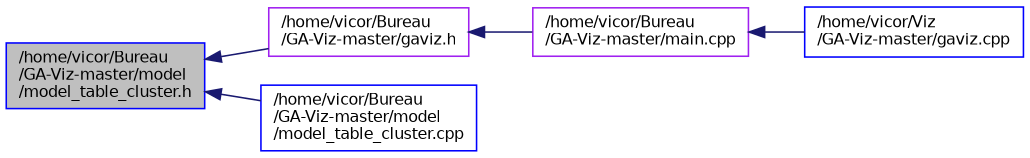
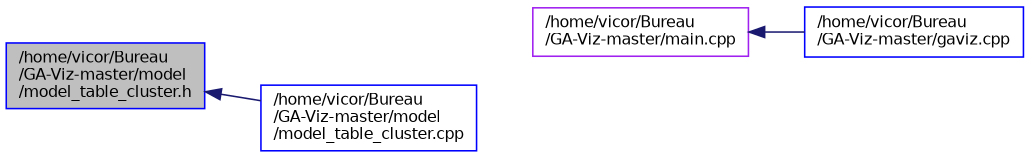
node "/home/vicor/Bureau /GA-Viz-master/gaviz.h": removed
node "/home/vicor/Viz /GA-Viz-master/gaviz.cpp": label "/home/vicor/Viz /GA-Viz-master/gaviz.cpp" -> "/home/vicor/Bureau /GA-Viz-master/gaviz.cpp"
